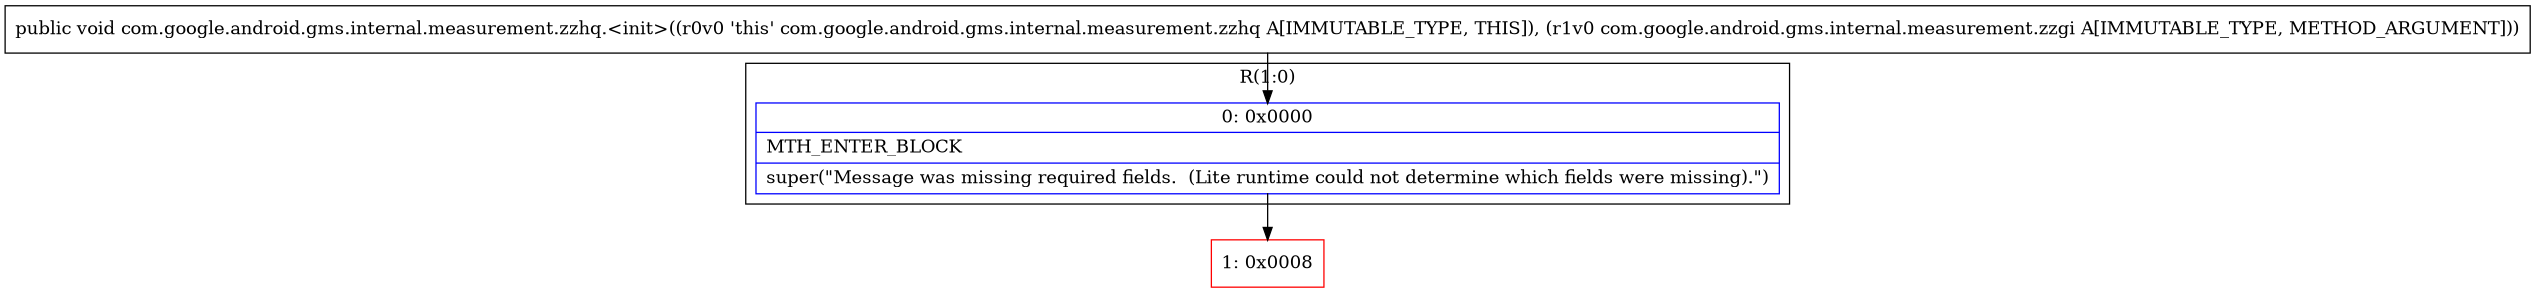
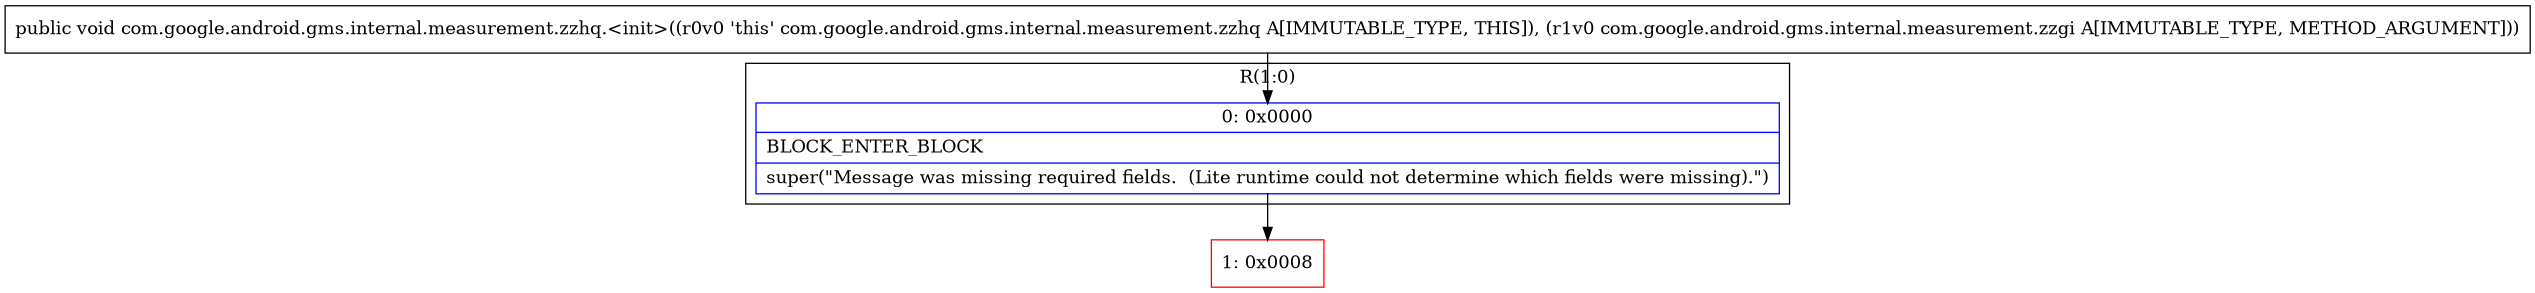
node "0: 0x0000": text "MTH_ENTER_BLOCK" -> "BLOCK_ENTER_BLOCK"
